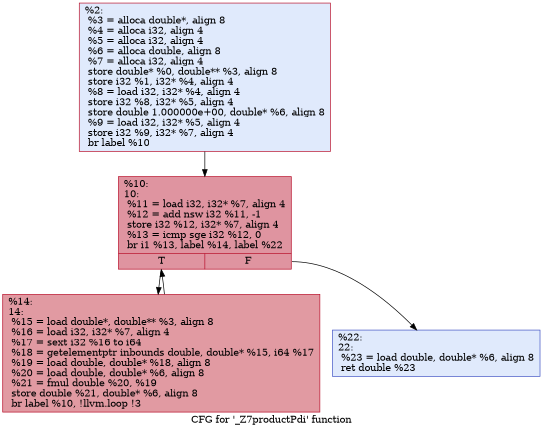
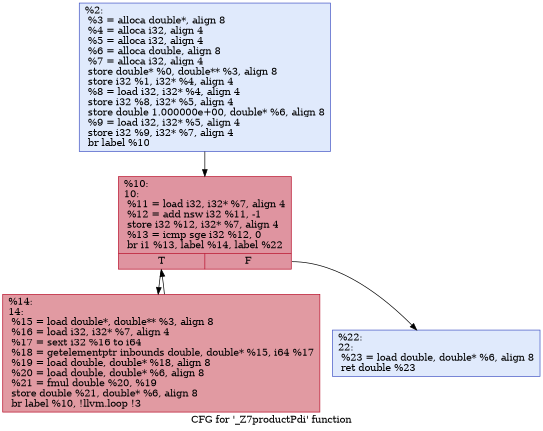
node "%2:": color #b70d28ff -> #3d50c3ff
